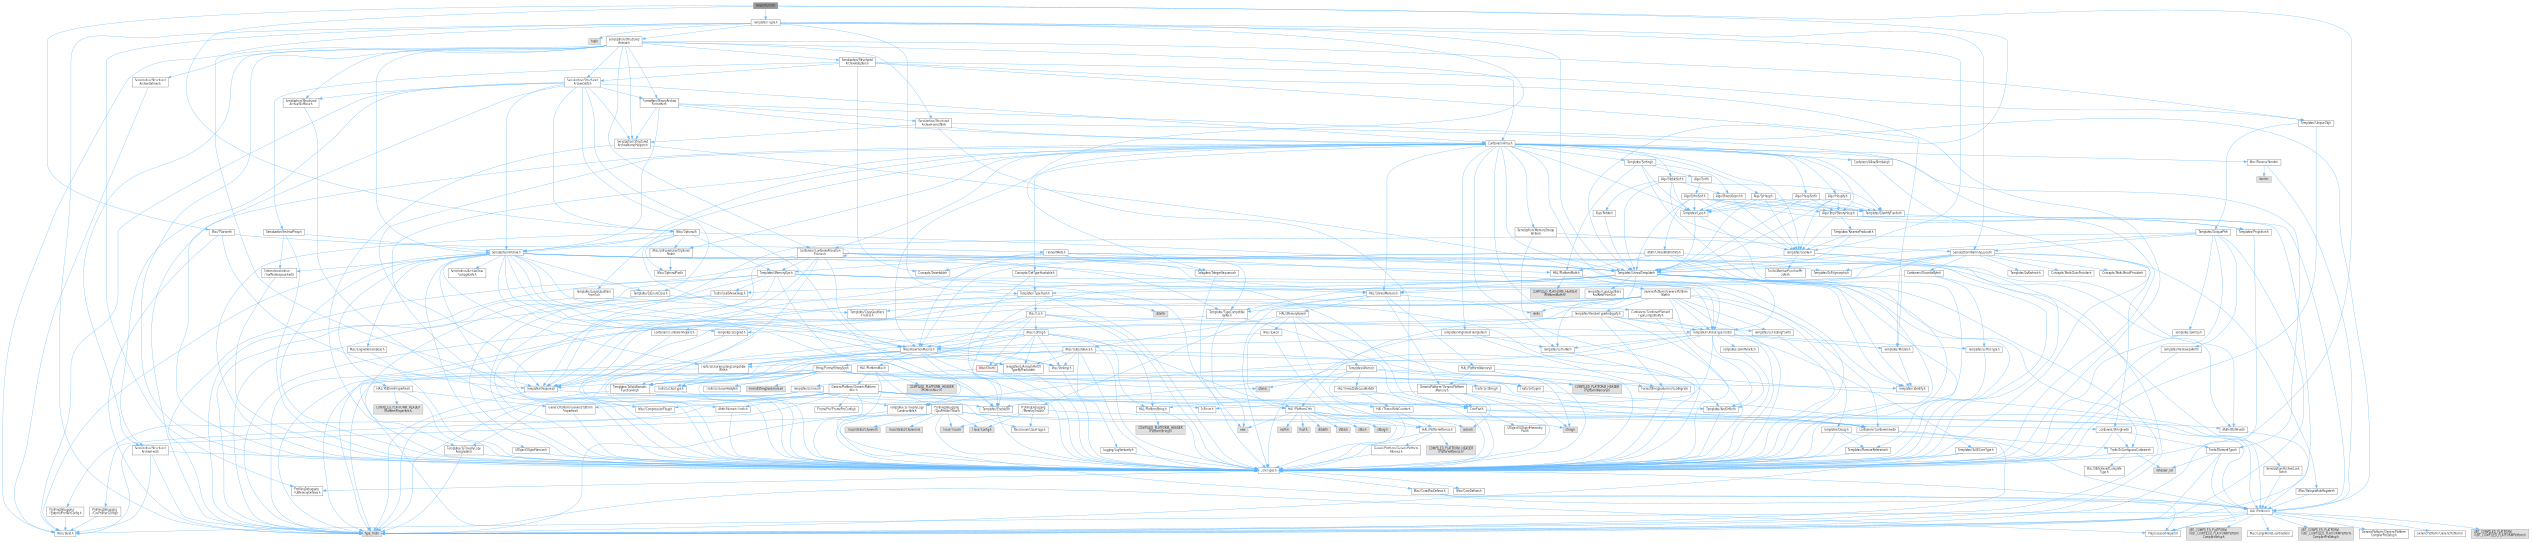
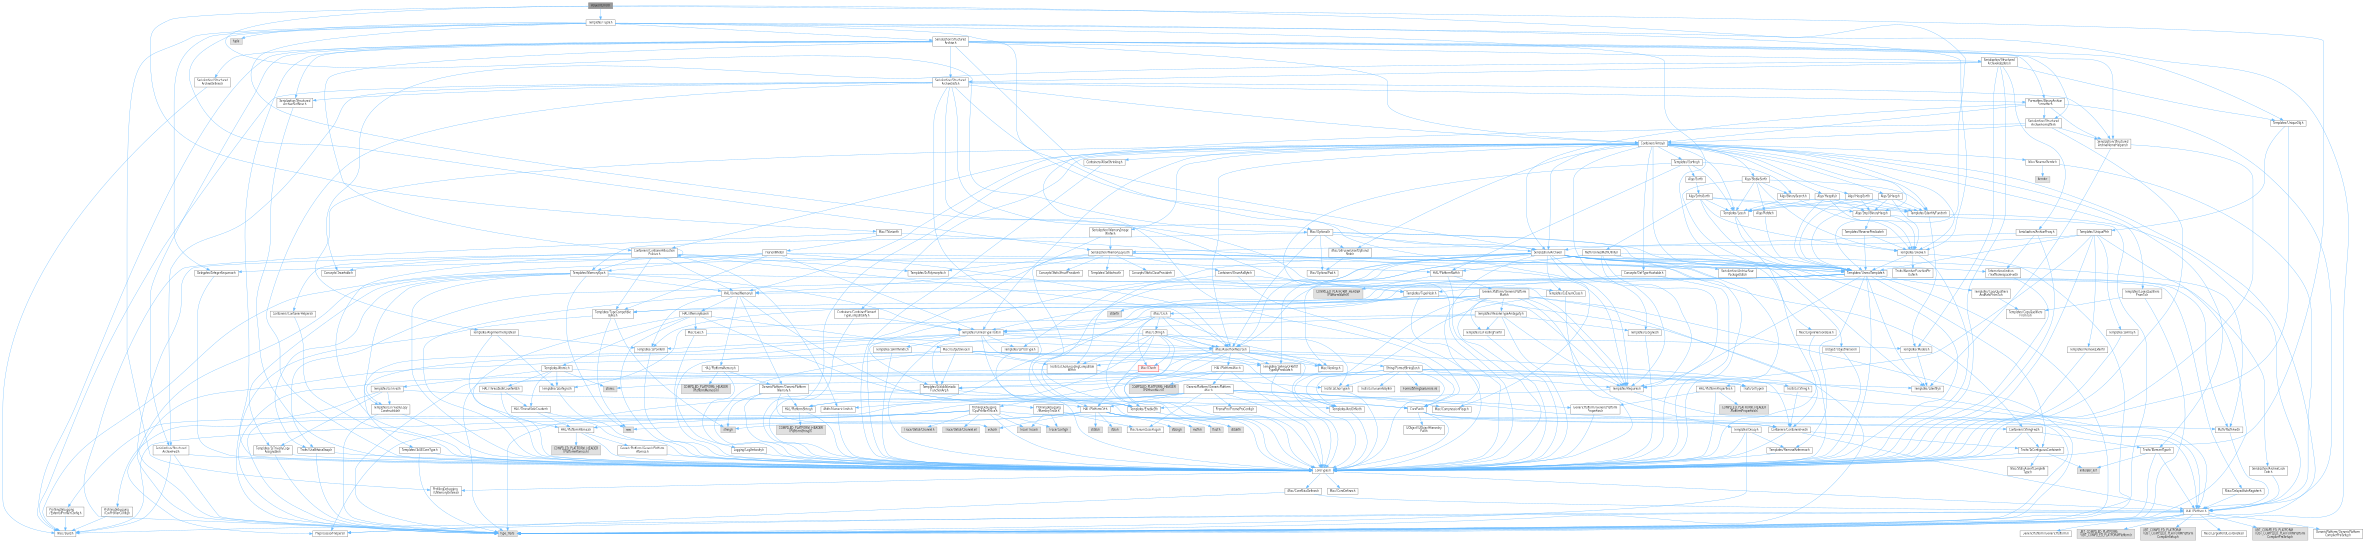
node "Templates/Projection.h": removed
edge "Serialization/MemoryLayout.h" -> "Templates/Models.h": now "Templates/IdentityFunctor.h" -> "Templates/Models.h"
node "limits": removed
node "FormatStringSanErrors/IsIntegral.h": label "FormatStringSanErrors/IsIntegral.h" -> "Templates/IsIntegral.h"
node "IsEnum.h": removed
